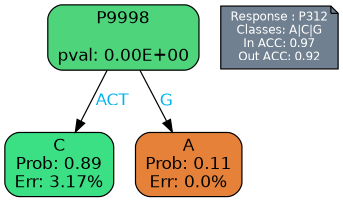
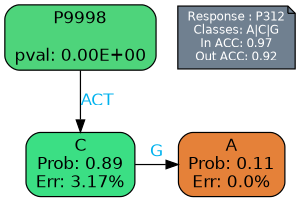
edge "P9998 pval: 0.00E+00" -> "A Prob: 0.11 Err: 0.0%": now "C Prob: 0.89 Err: 3.17%" -> "A Prob: 0.11 Err: 0.0%"
